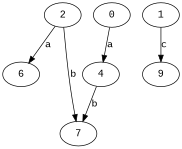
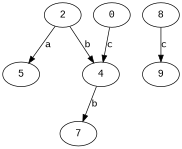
node "1": label "1" -> "8"
edge "0" -> "4": label "a" -> "c"
edge "2" -> "7": now "2" -> "4"
node "6": label "6" -> "5"
